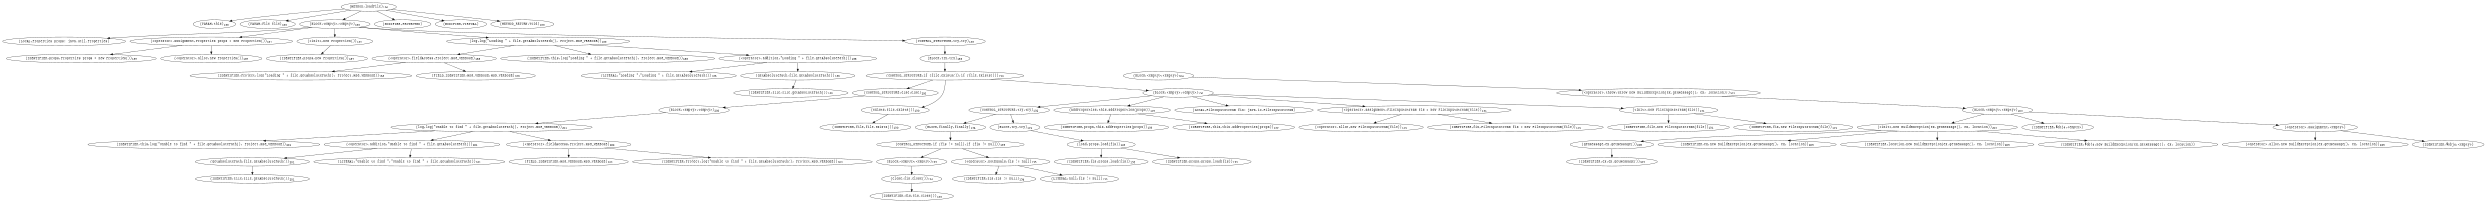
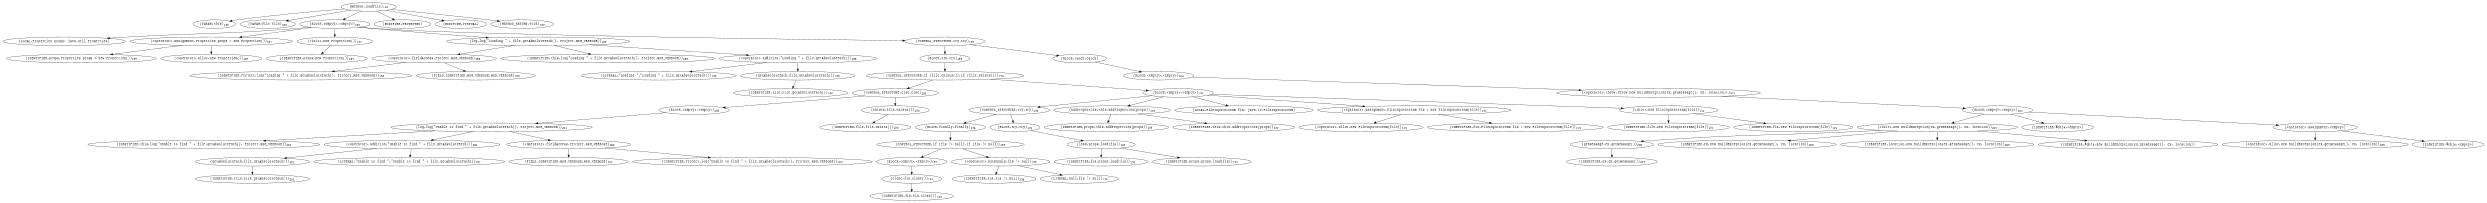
node "(BLOCK,catch,catch)": added
edge "(CONTROL_STRUCTURE,if (file.exists()),if (file.exists()))" -> "(exists,file.exists())": now "(CONTROL_STRUCTURE,else,else)" -> "(exists,file.exists())"
